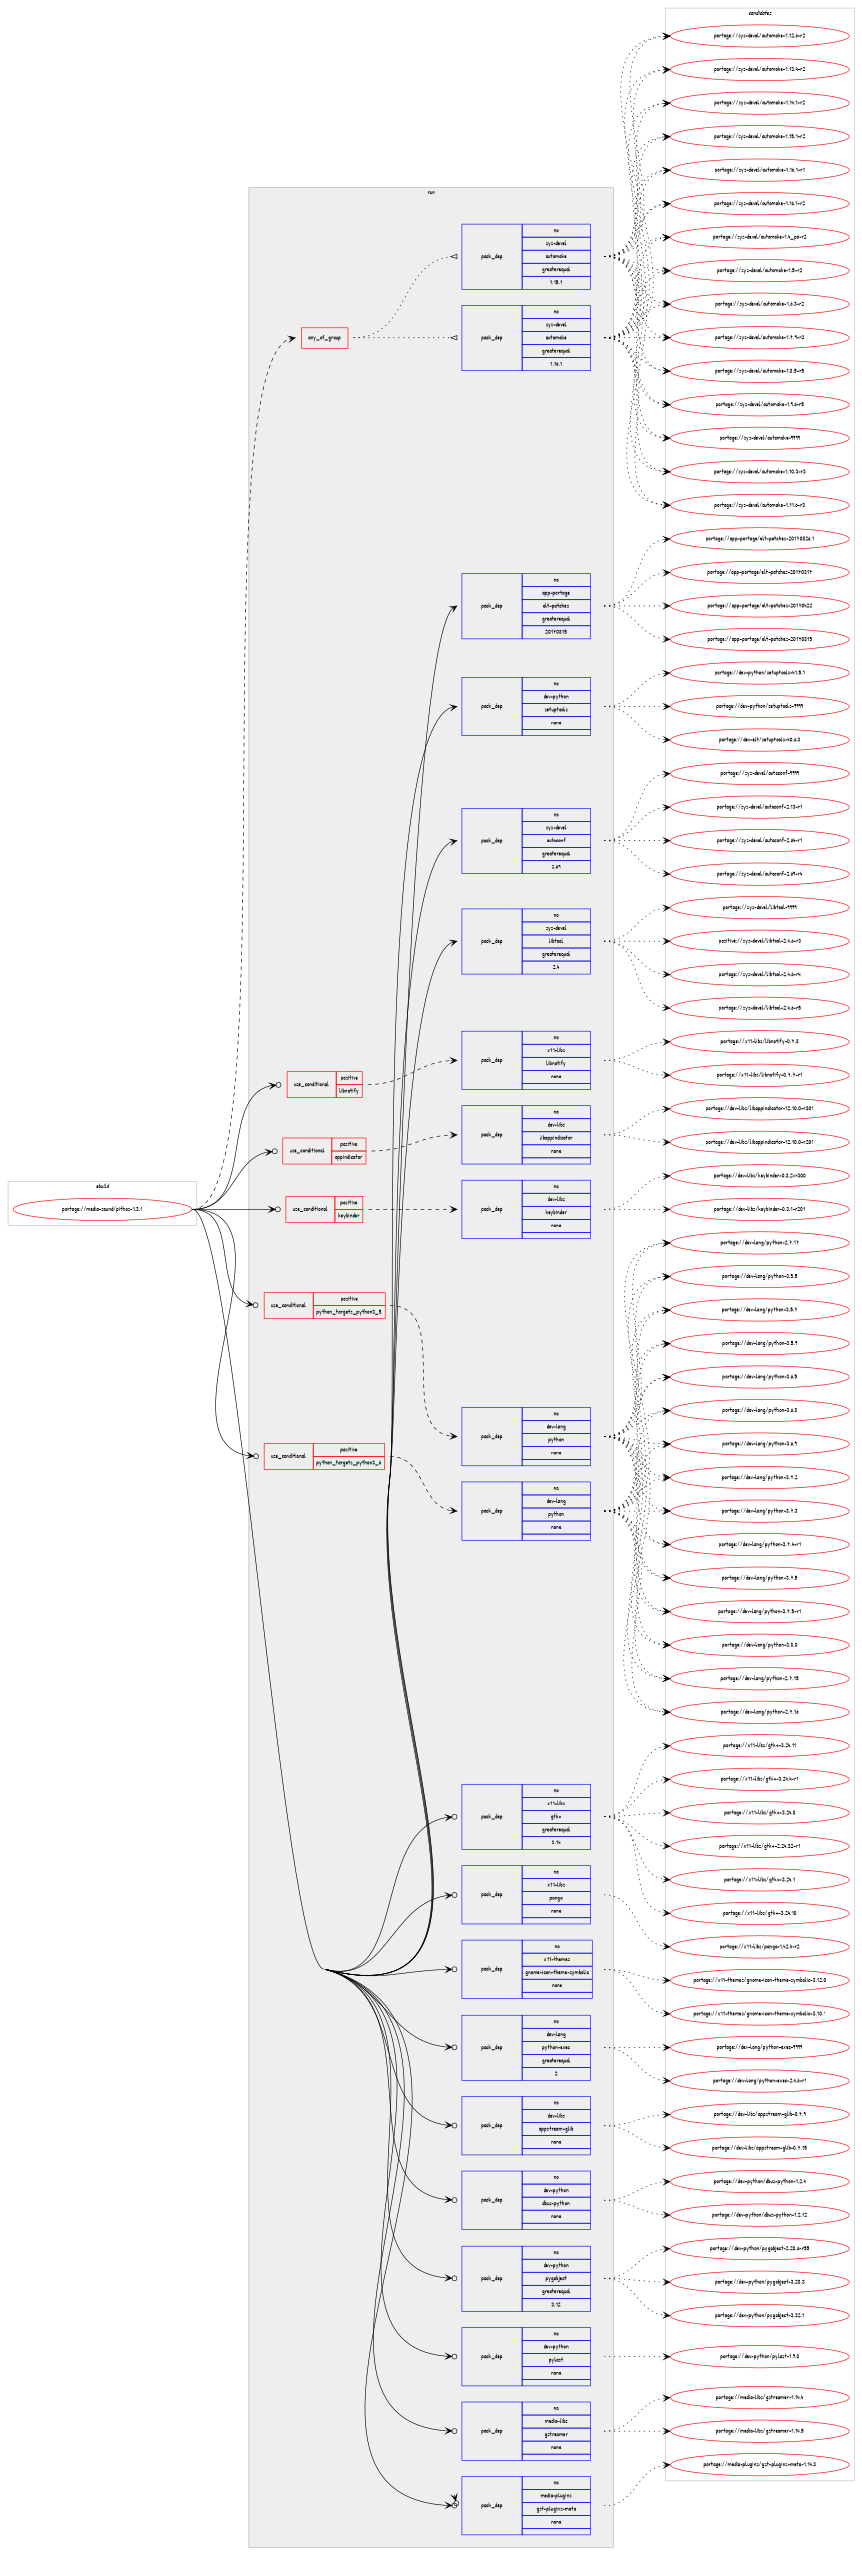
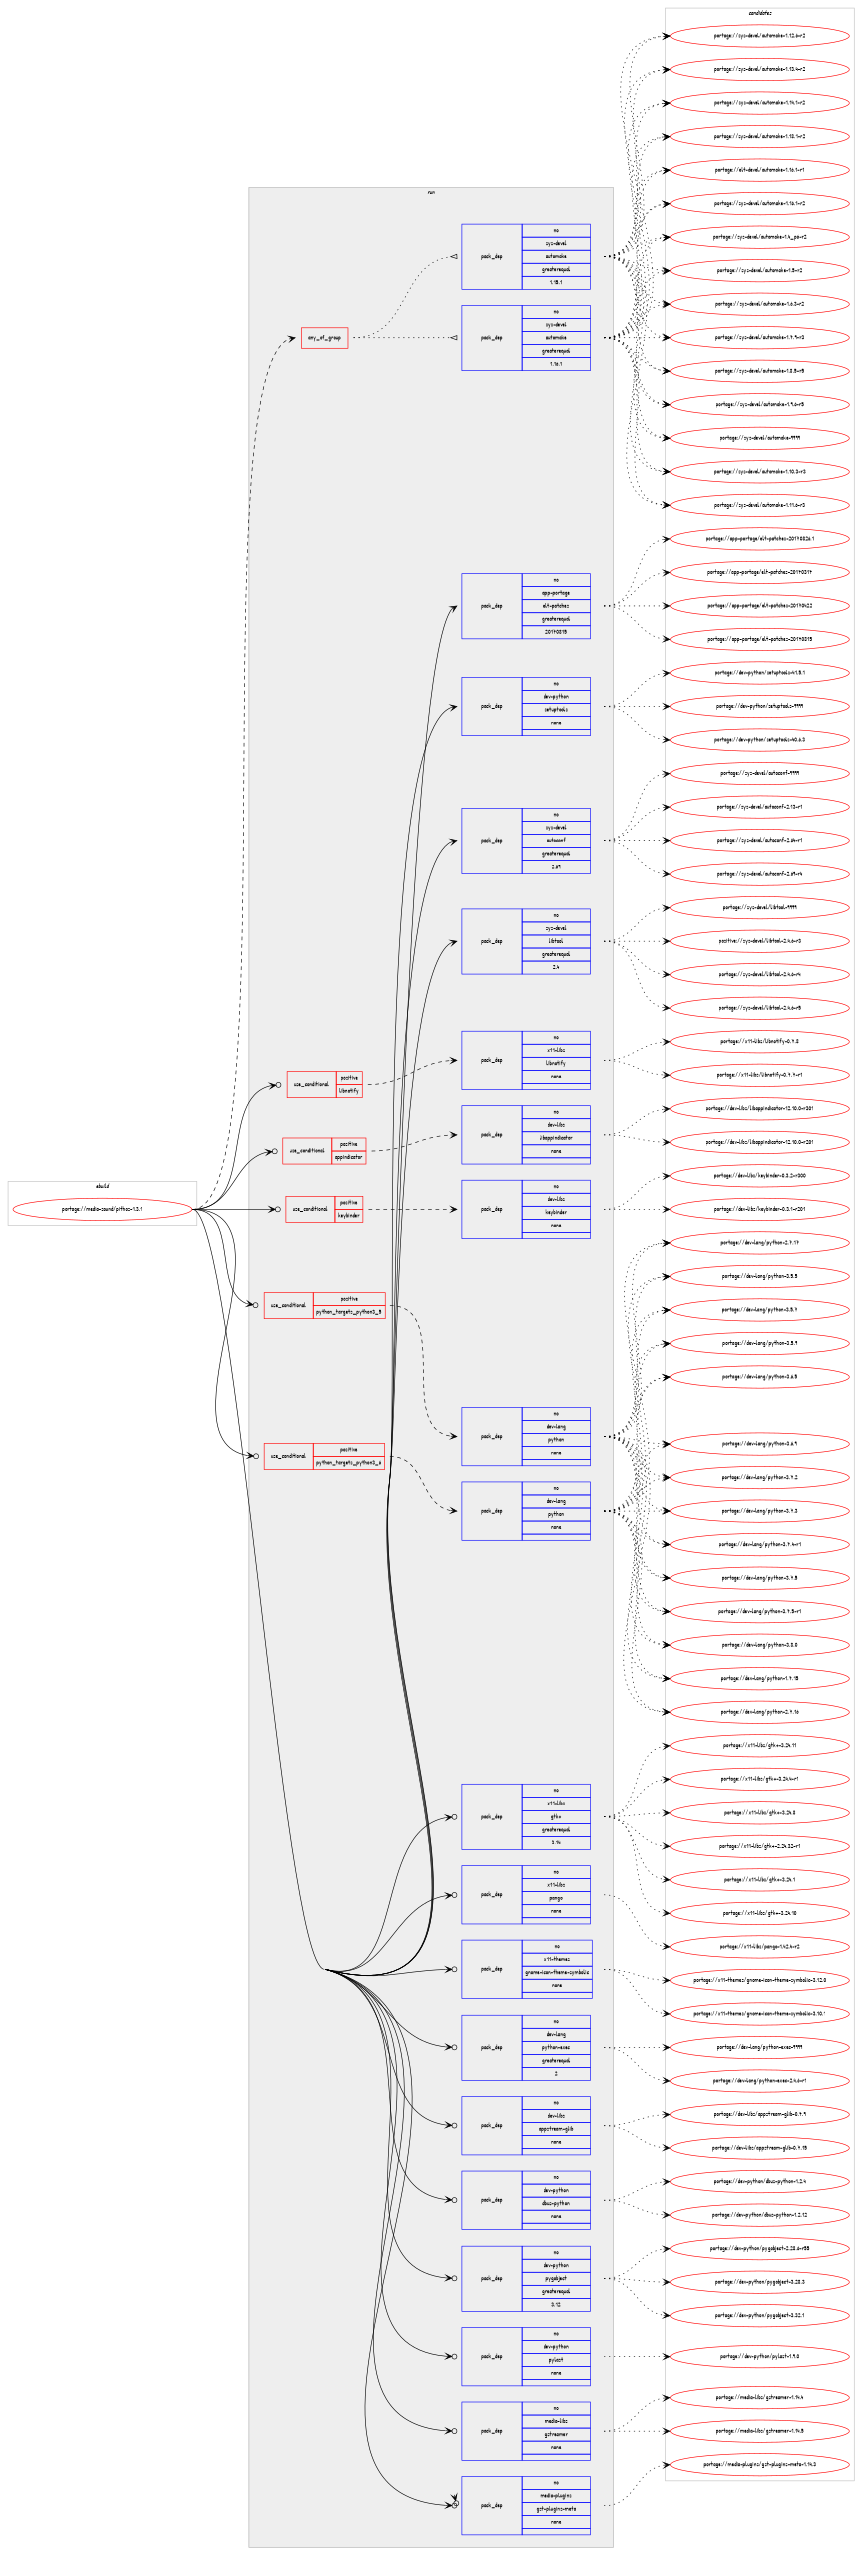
node "portage://sys-devel/automake-1.15.1-r2": label "portage://sys-devel/automake-1.15.1-r2" -> "portage://sys-devel/automake-1.18.1-r2"
node "portage://sys-devel/automake-1.16.1-r1": label "portage://sys-devel/automake-1.16.1-r1" -> "portage://elt-devel/automake-1.16.1-r1"
node "portage://dev-elt/setuptools-40.6.3": label "portage://dev-elt/setuptools-40.6.3" -> "portage://dev-python/setuptools-40.6.3"
node "portage://dev-lang/python-3.6.8": removed
node "portage://dev-lang/python-2.7.15": label "portage://dev-lang/python-2.7.15" -> "portage://dev-lang/python-1.7.15"
